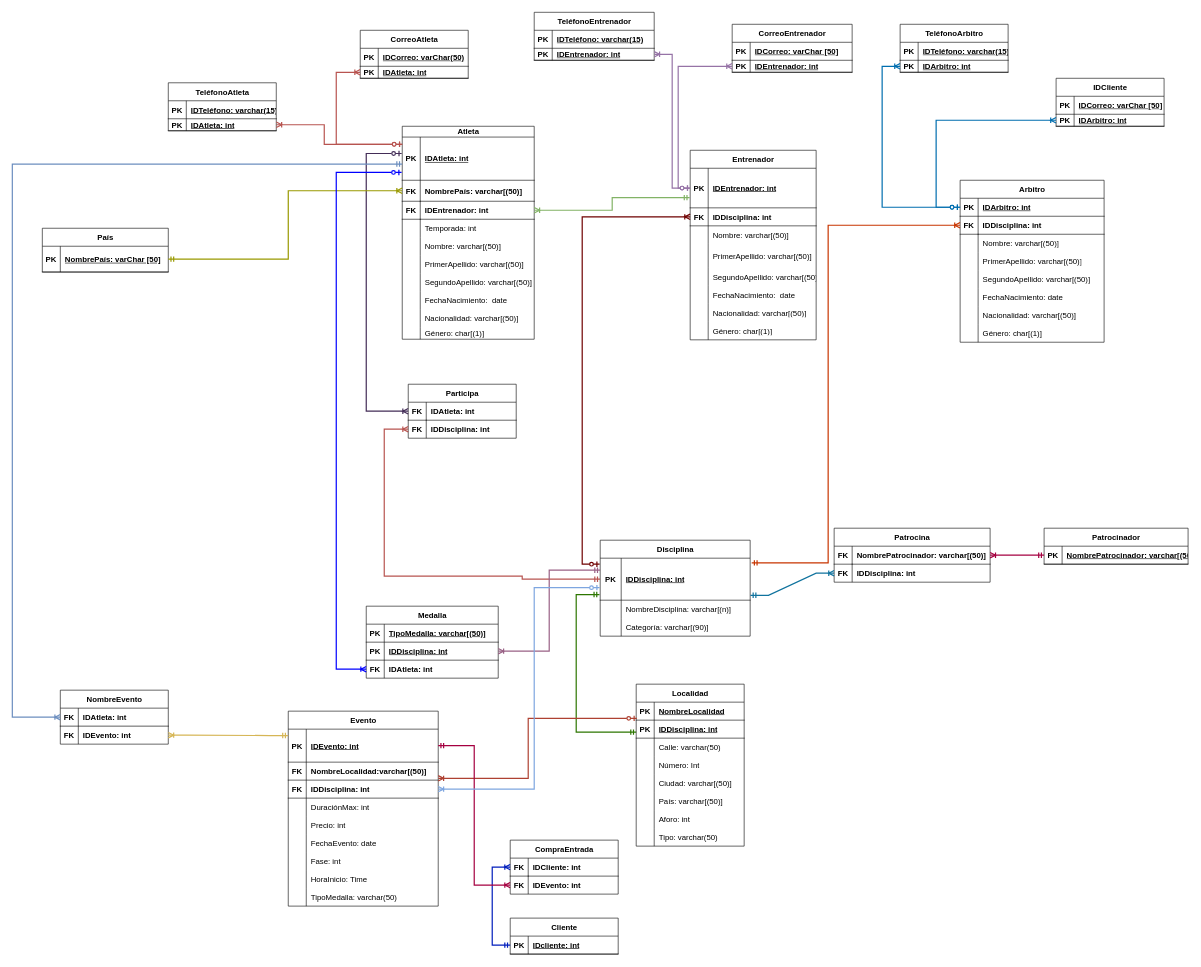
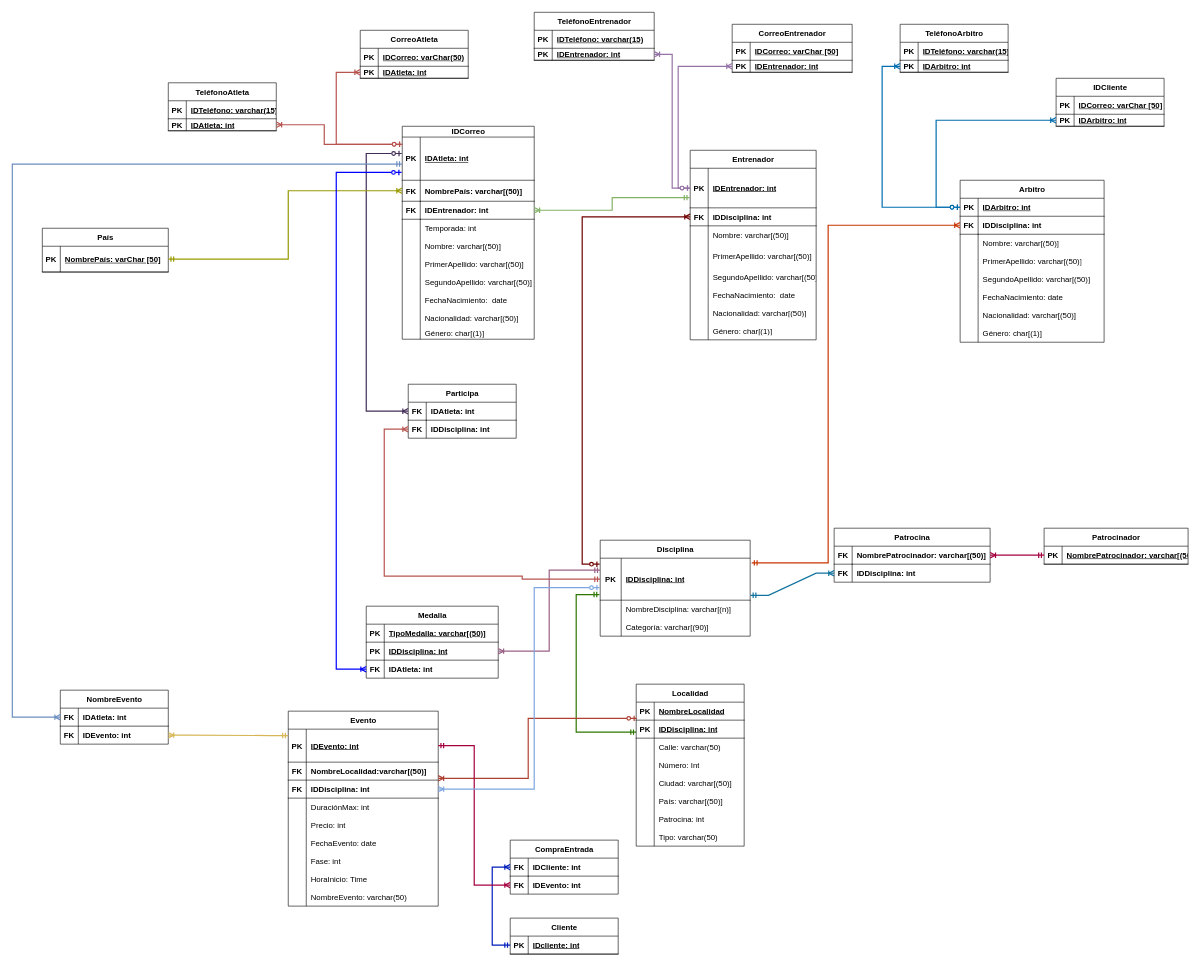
node "Atleta": label "Atleta" -> "IDCorreo"
node "Aforo: int": label "Aforo: int" -> "Patrocina: int"
node "TipoMedalla: varchar(50)": label "TipoMedalla: varchar(50)" -> "NombreEvento: varchar(50)"
